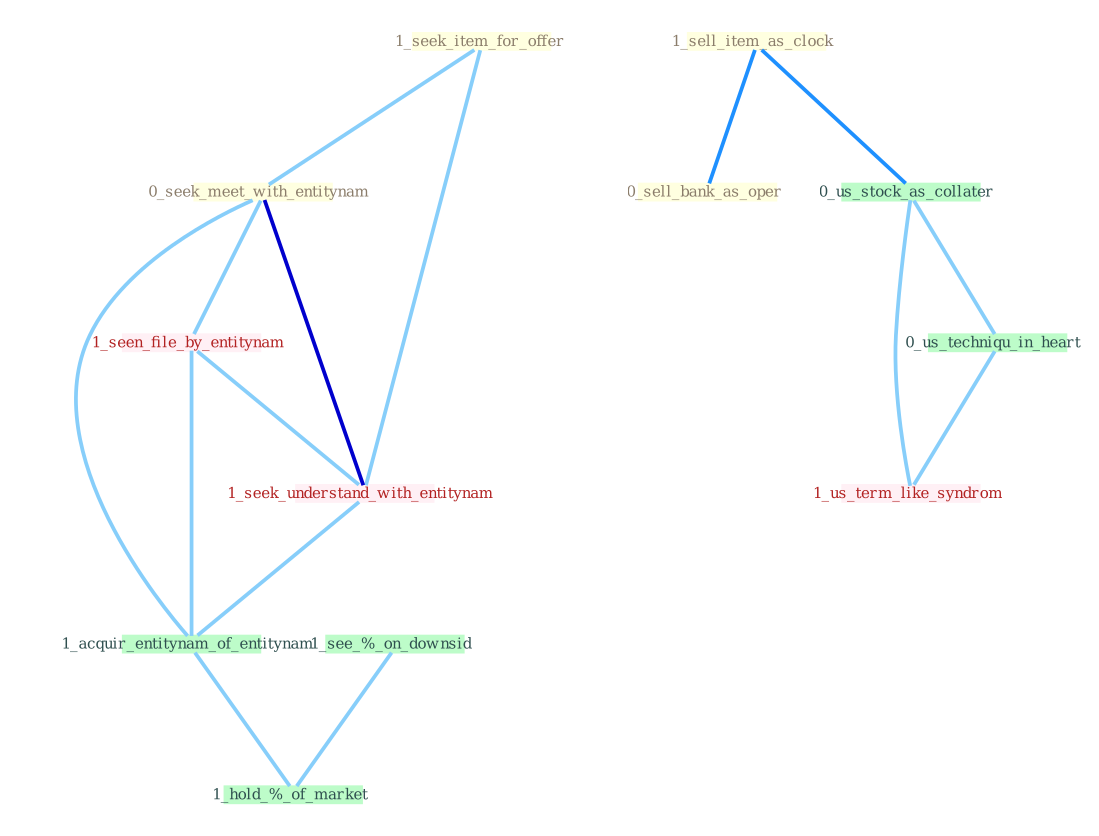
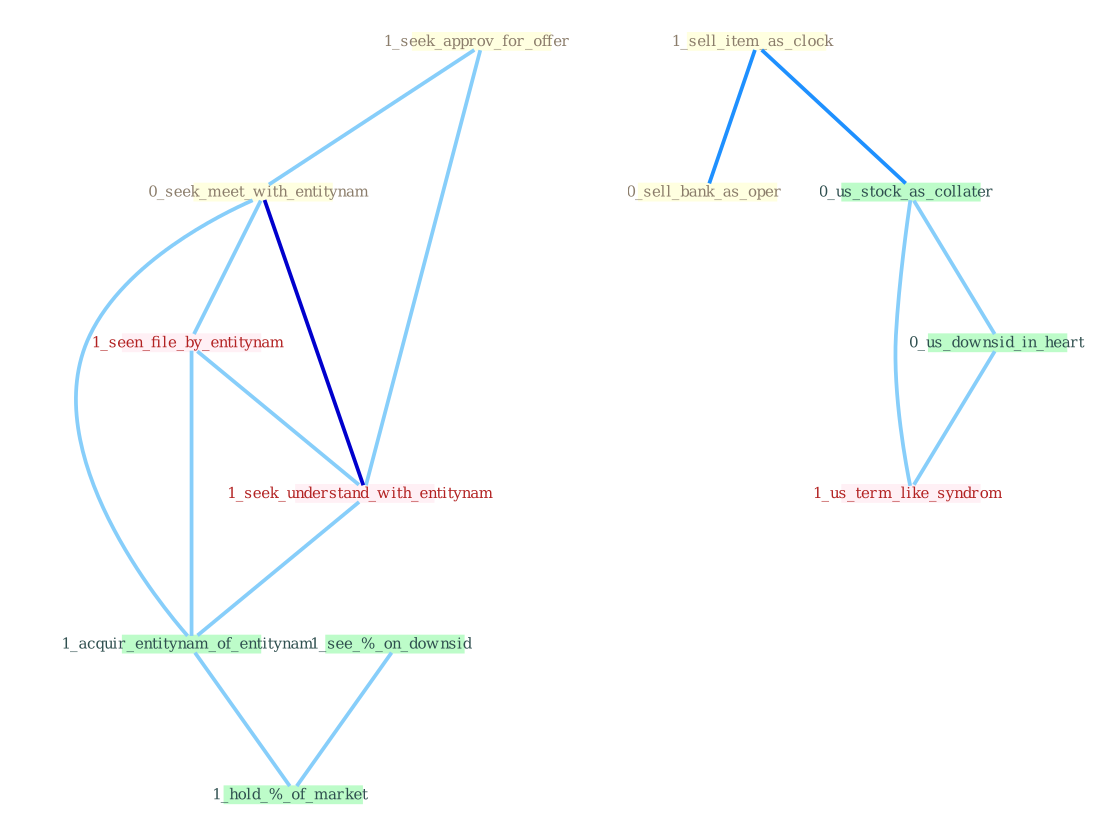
node "1_seek_item_for_offer": label "1_seek_item_for_offer" -> "1_seek_approv_for_offer"
node "0_us_techniqu_in_heart": label "0_us_techniqu_in_heart" -> "0_us_downsid_in_heart"
